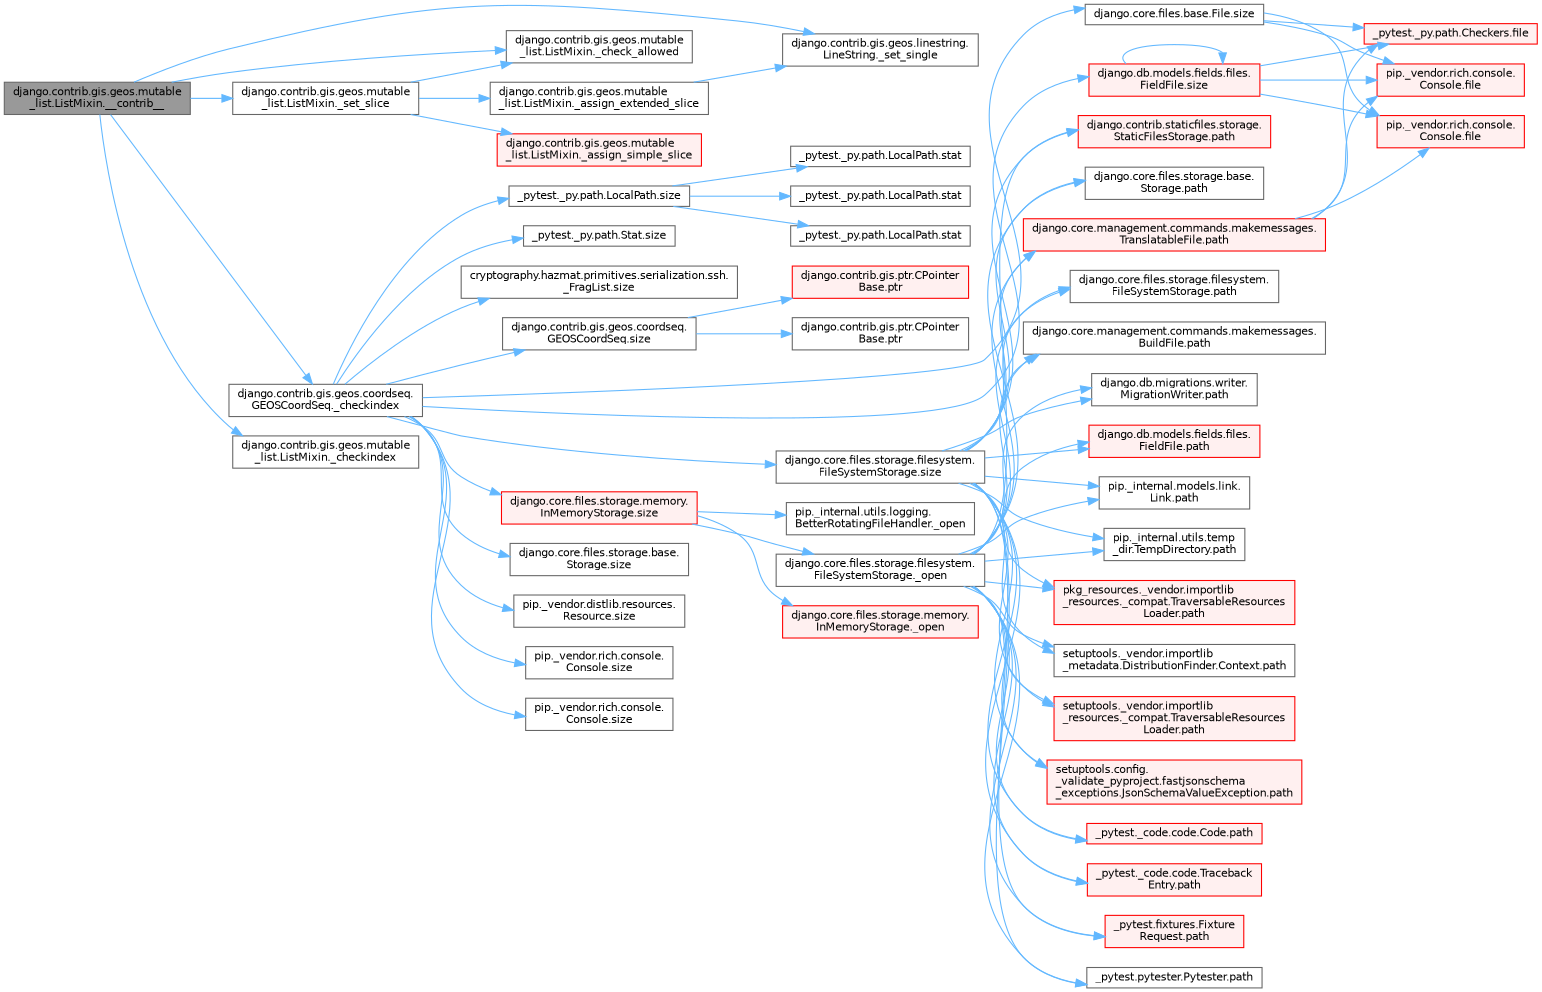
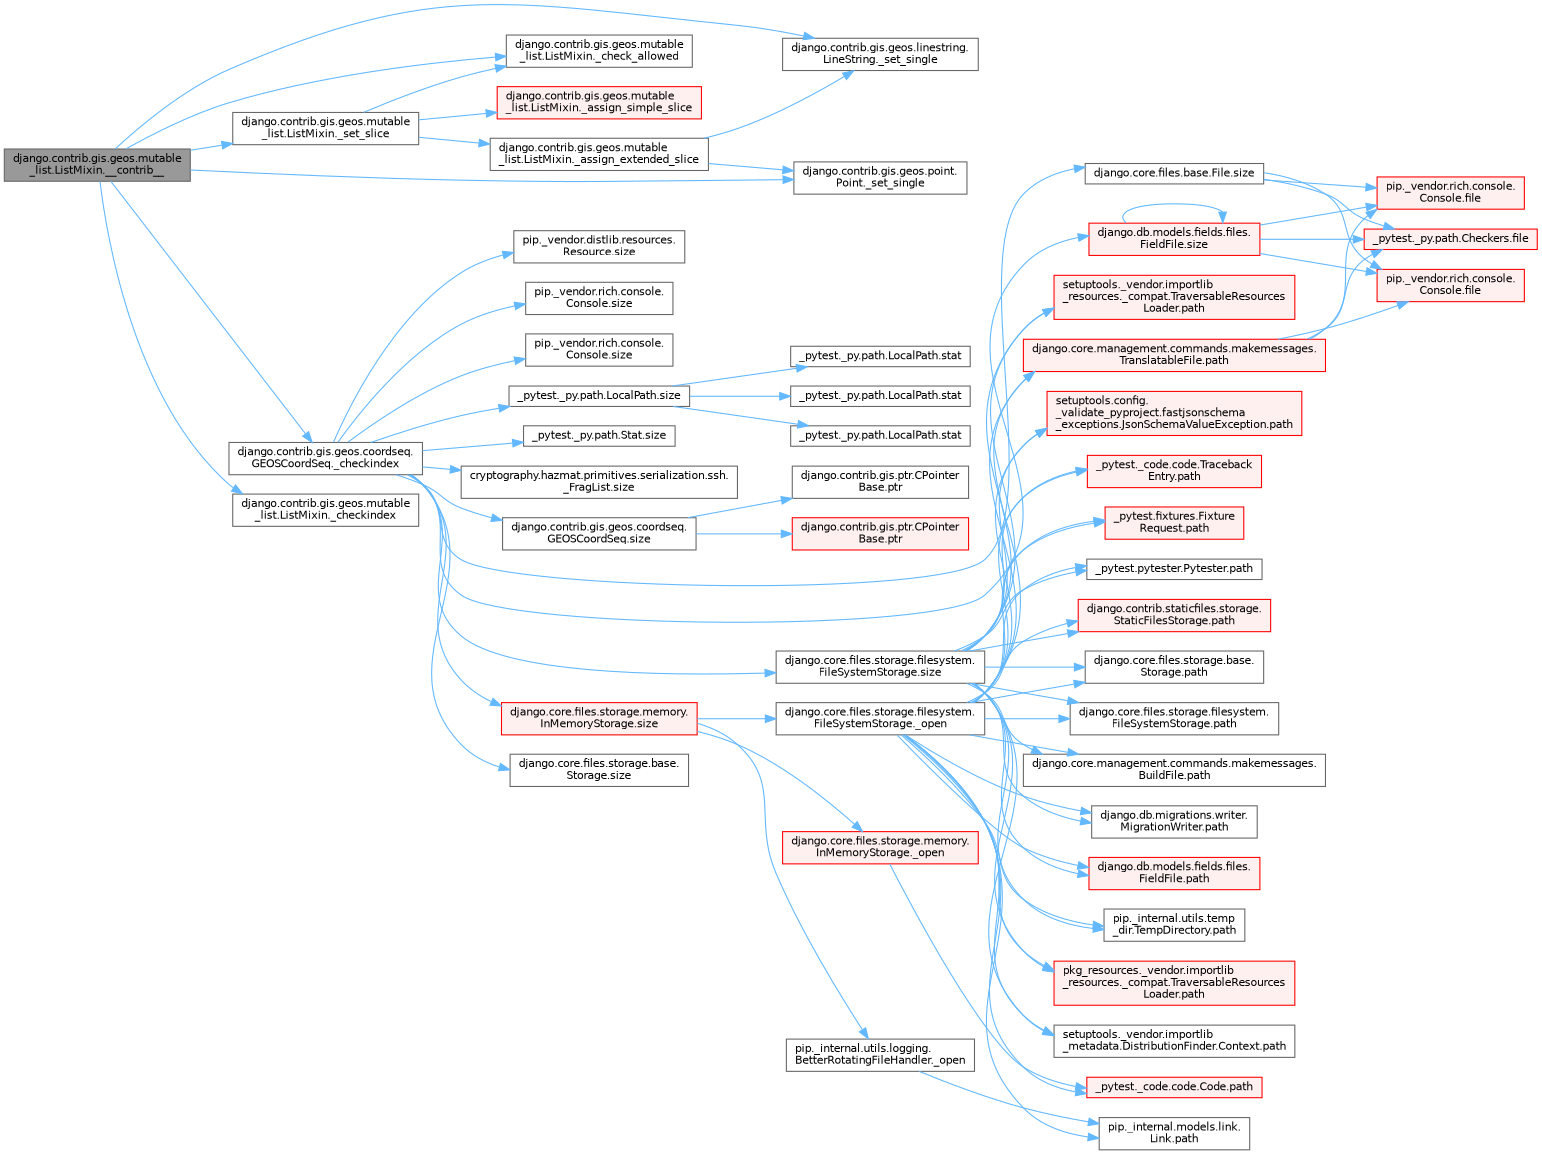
node "django.contrib.gis.geos.point. Point._set_single": added
edge "django.core.files.storage.filesystem. FileSystemStorage.size" -> "pip._internal.models.link. Link.path": now "pip._internal.utils.logging. BetterRotatingFileHandler._open" -> "pip._internal.models.link. Link.path"
edge "django.core.files.storage.filesystem. FileSystemStorage.size" -> "_pytest._code.code.Code.path": now "django.core.files.storage.memory. InMemoryStorage._open" -> "_pytest._code.code.Code.path"
